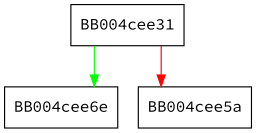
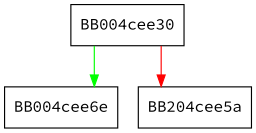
node "BB004cee31": label "BB004cee31" -> "BB004cee30"
node "BB004cee5a": label "BB004cee5a" -> "BB204cee5a"
